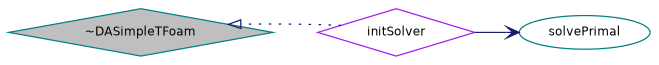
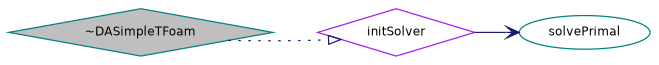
edge "initSolver" -> "~DASimpleTFoam": reversed
